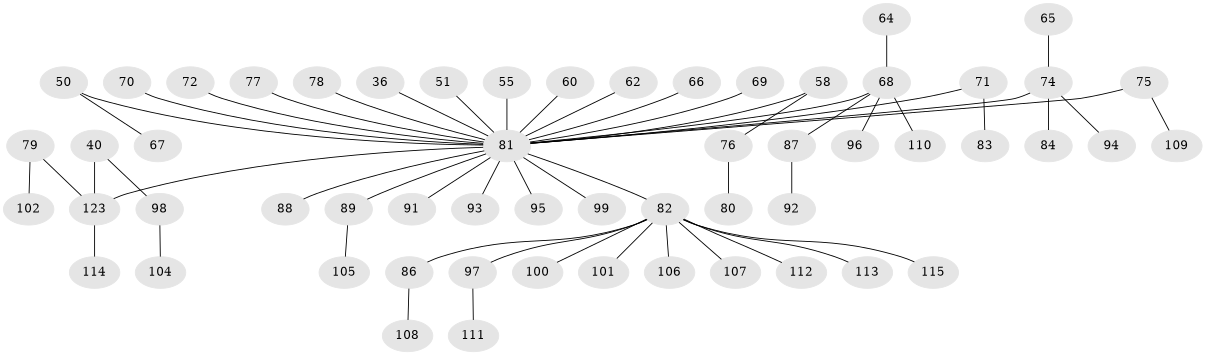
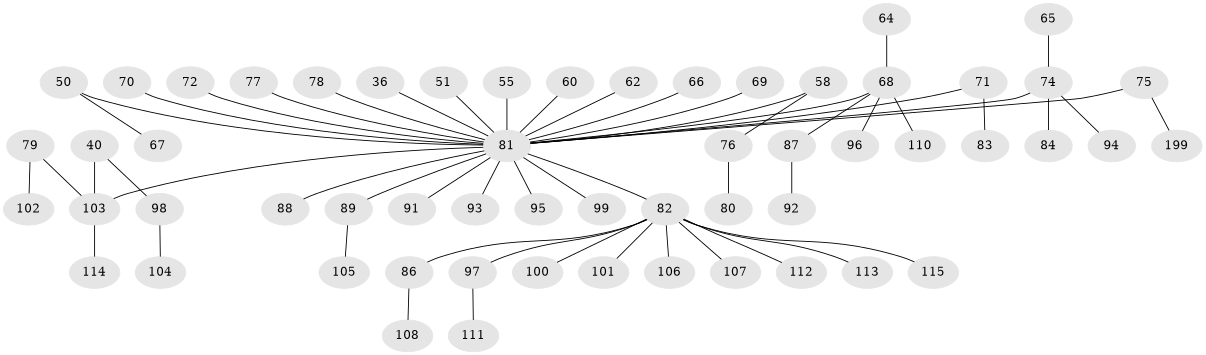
node "109": label "109" -> "199"
node "123": label "123" -> "103"
